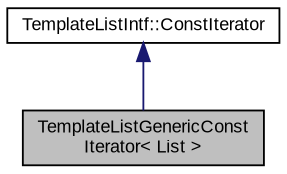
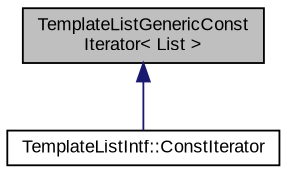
edge "TemplateListGenericConst Iterator< List >" -> "TemplateListIntf::ConstIterator": reversed
